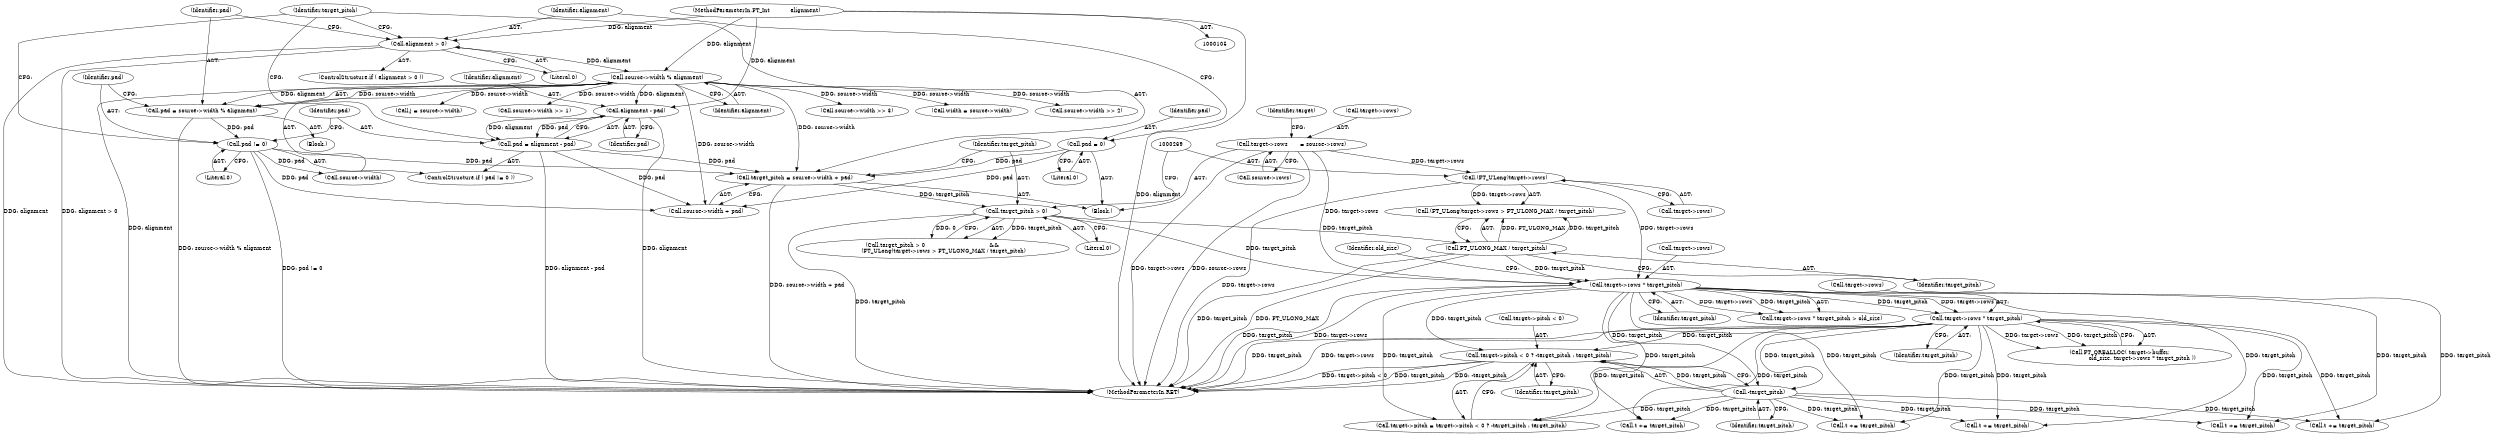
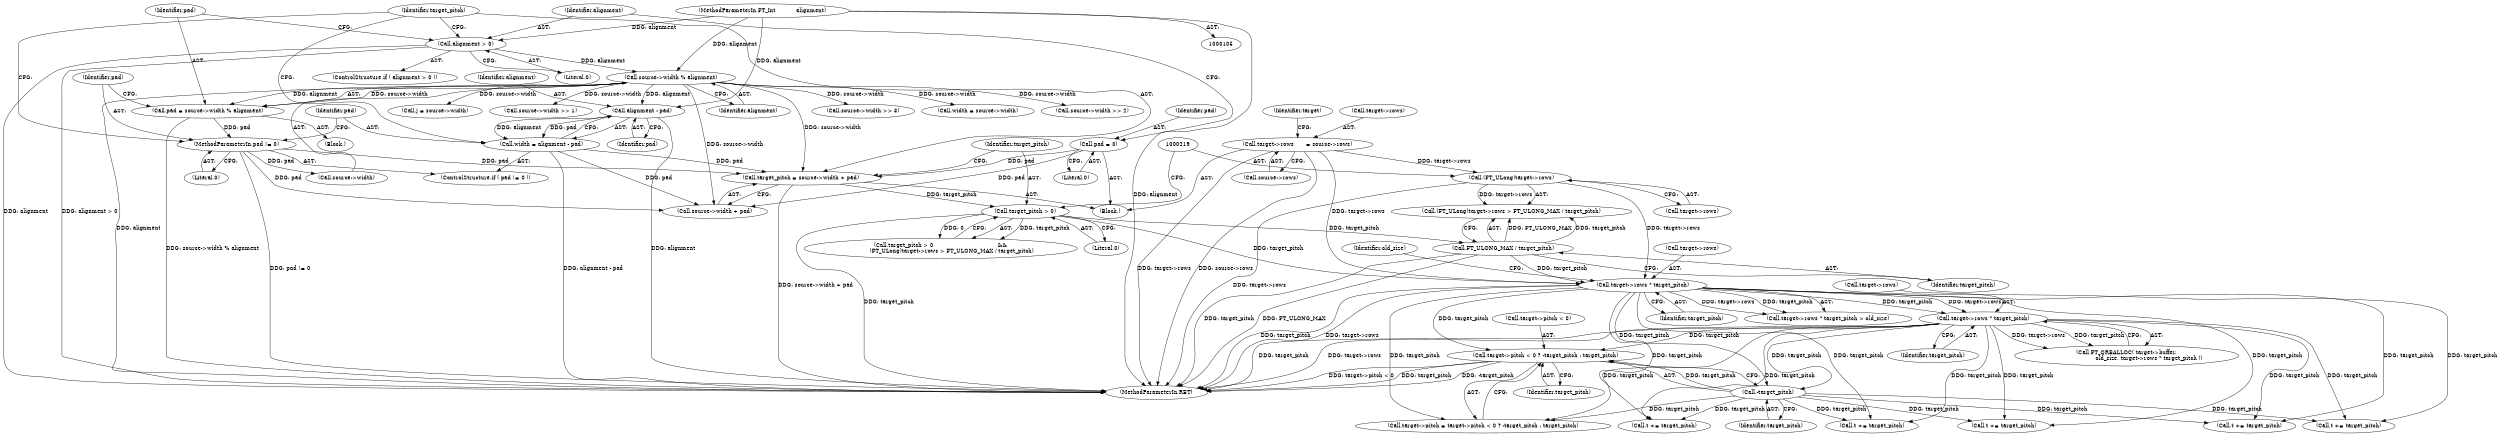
node "(Call,pad != 0)": label "(Call,pad != 0)" -> "(MethodParameterIn,pad != 0)"
node "(Call,pad = alignment - pad)": label "(Call,pad = alignment - pad)" -> "(Call,width = alignment - pad)"
node "1000269": label "1000269" -> "1000219"
